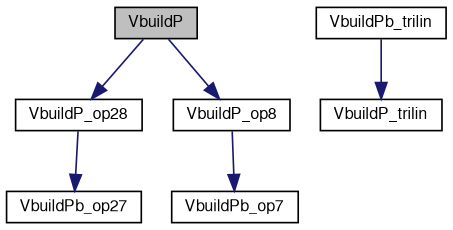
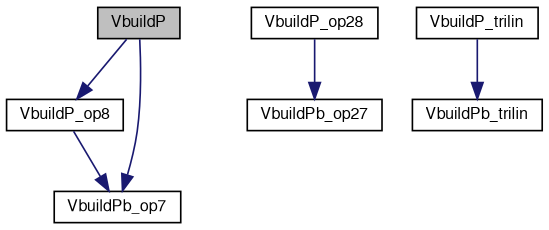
edge "VbuildPb_trilin" -> "VbuildP_trilin": reversed
edge "VbuildP" -> "VbuildP_op28": now "VbuildP" -> "VbuildPb_op7"
